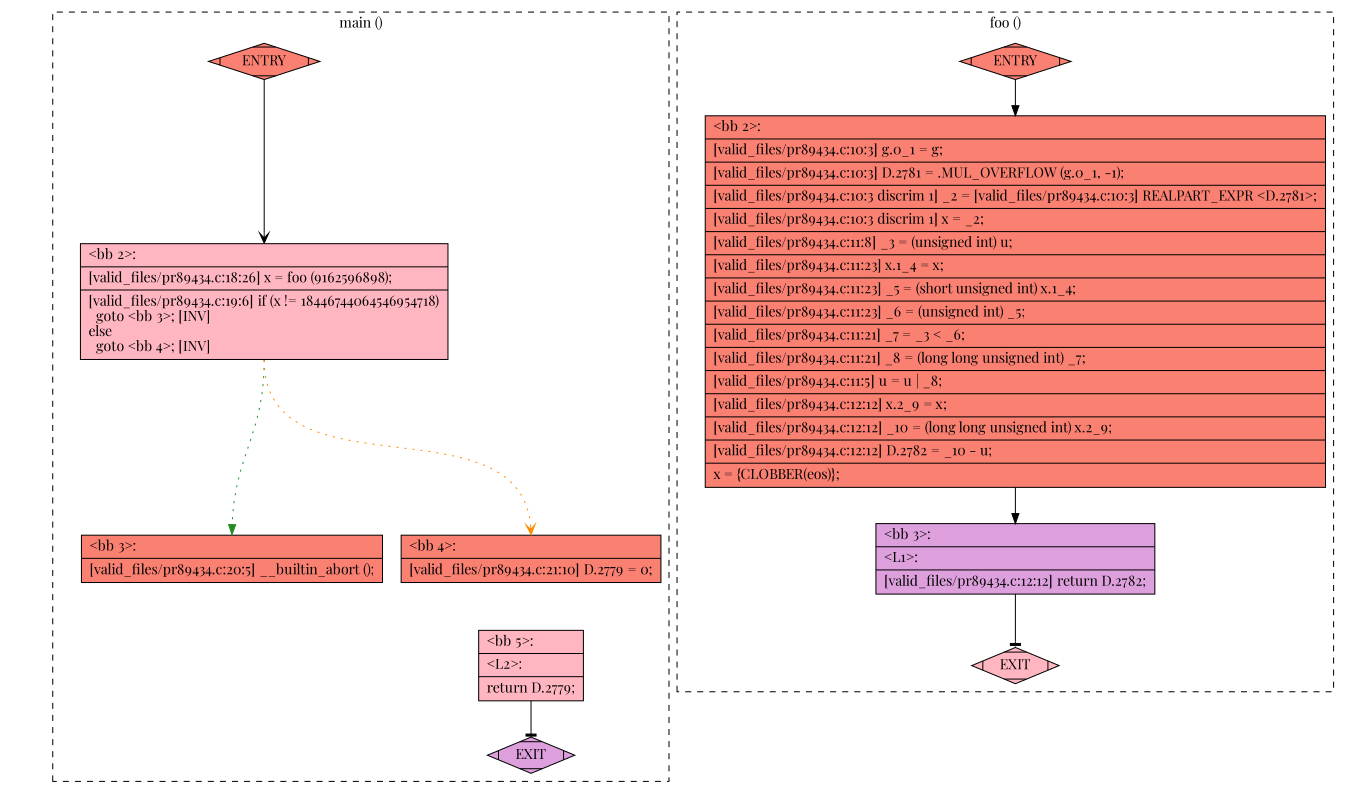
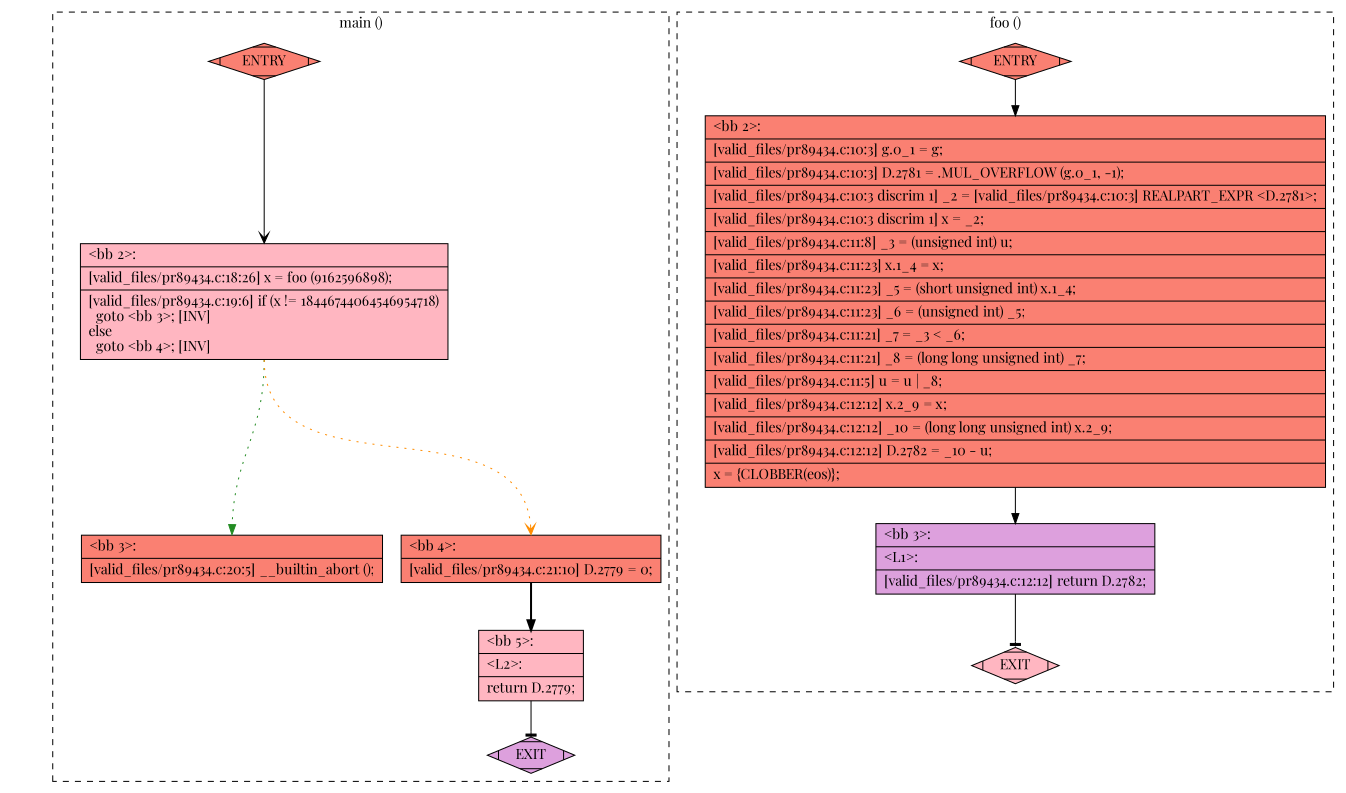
edge "<bb 4>:" -> "<bb 5>:": added
